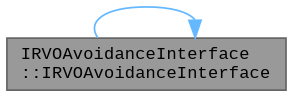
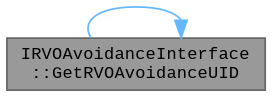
node "IRVOAvoidanceInterface ::IRVOAvoidanceInterface": label "IRVOAvoidanceInterface ::IRVOAvoidanceInterface" -> "IRVOAvoidanceInterface ::GetRVOAvoidanceUID"
